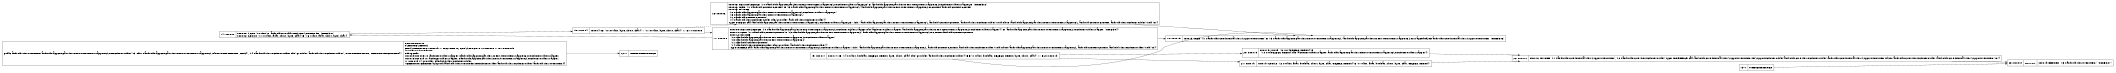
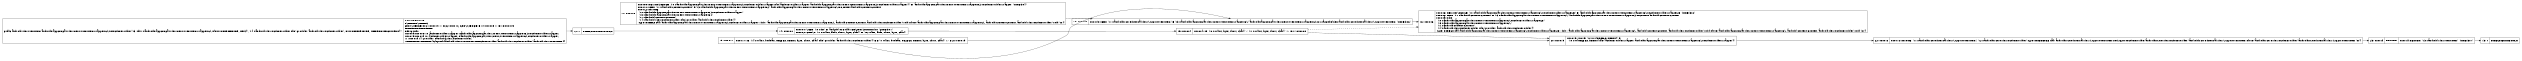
node "16: 0x0006": text "0x000a: INVOKE" -> "0x000a: NOT"
edge "16: 0x0006" -> "18: 0x0015": reversed
edge "15: 0x0004" -> "17: 0x000e": now "15: 0x0004" -> "20: 0x0019"
edge "17: 0x000e" -> "14: 0x0000": now "12: ?" -> "14: 0x0000"
node "12: ?": text "MTH_ENTER_BLOCK" -> "DIRECT_ENTER_BLOCK"
node "21: 0x001b": removed
edge "13: ?" -> "23: 0x001f": reversed
node "13: ?": text "MTH_EXIT_BLOCK" -> "DIRECT_EXIT_BLOCK"
